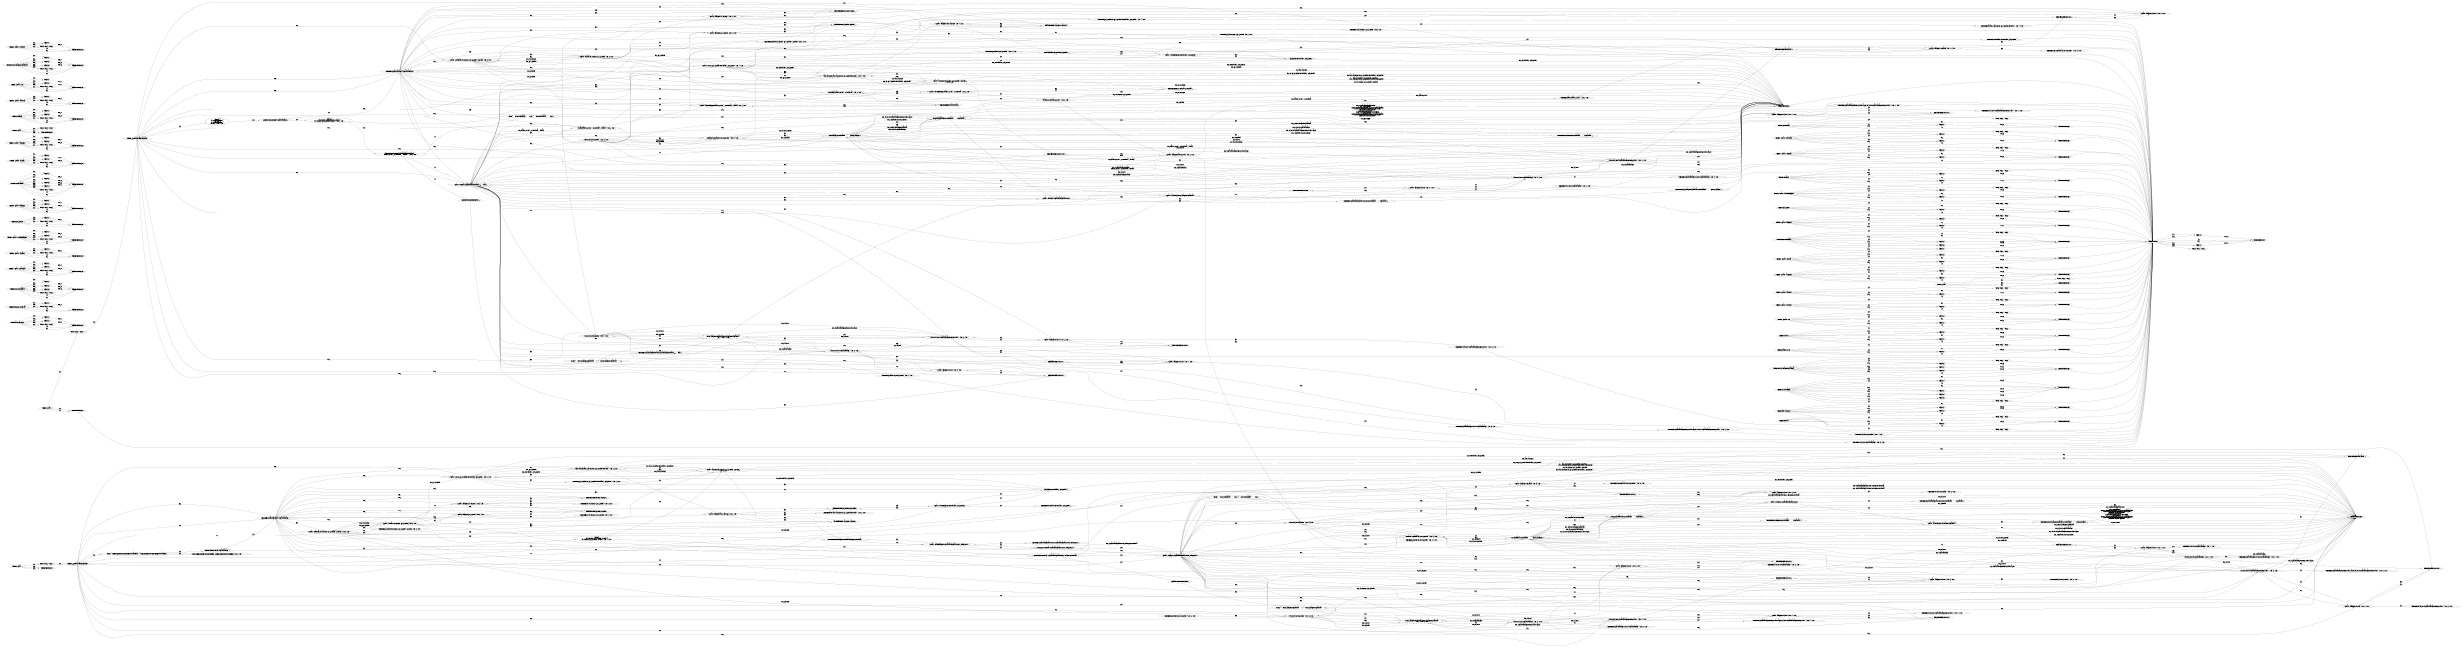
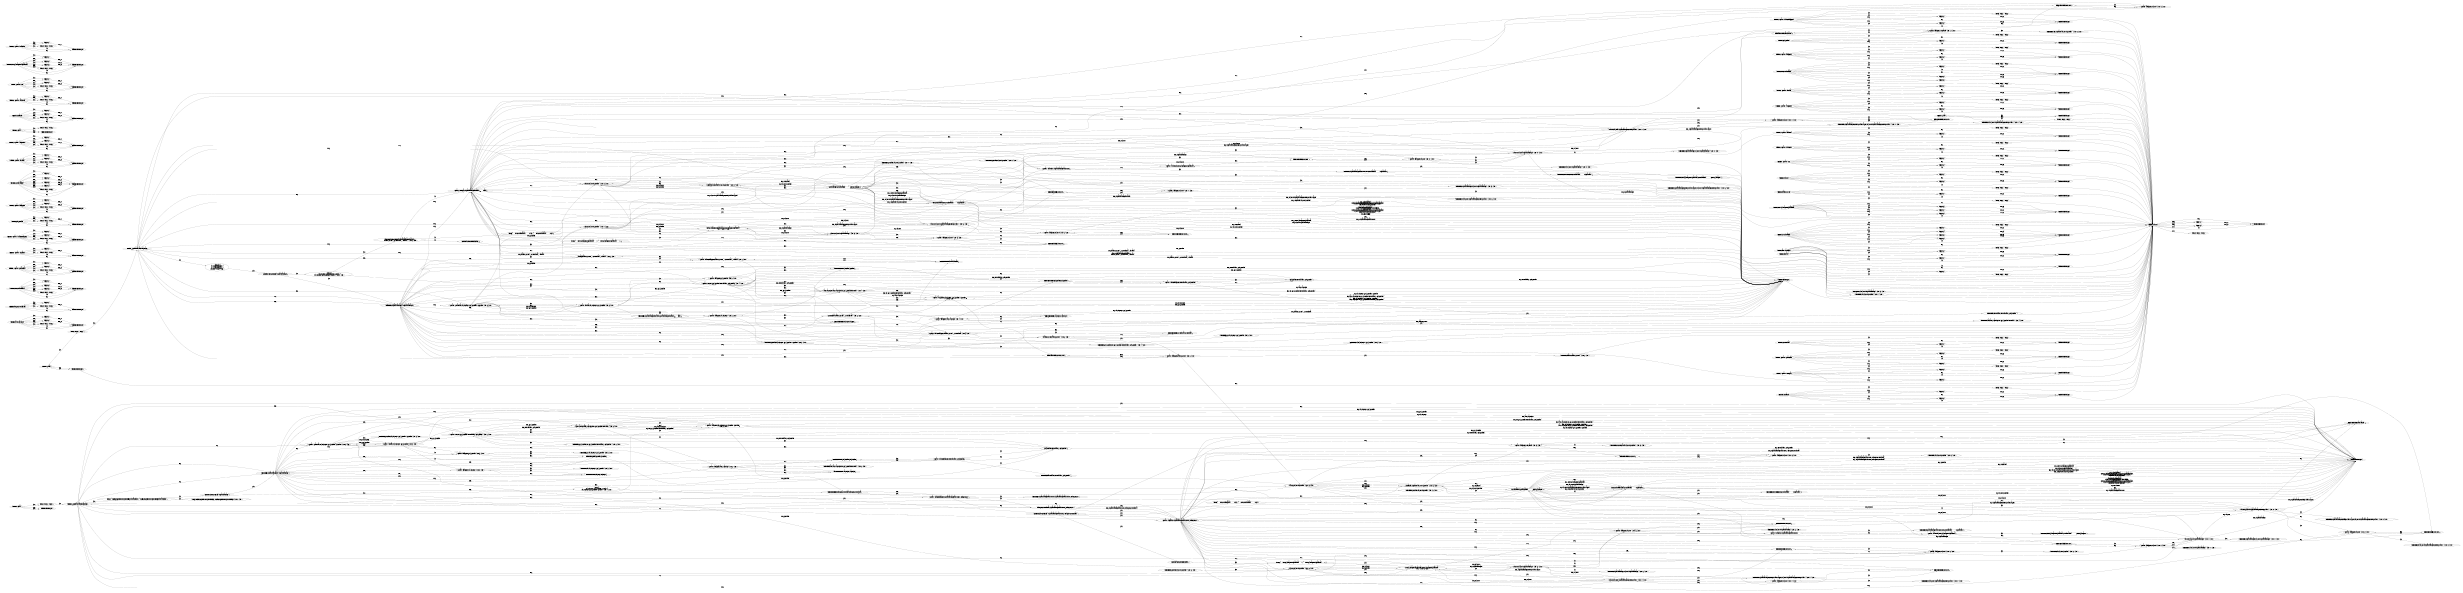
edge "<(std.move,std::move(sync_token))<SUB>17</SUB>>" -> "<(IDENTIFIER,sync_token,std::move(sync_token))<SUB>17</SUB>>": label "AST: " -> "DDG: std::move(original_skia_image_context_provider_wrapper_)"
edge "<(<operator>.fieldAccess,std::move)<SUB>13</SUB>>" -> "<(std.move,std::move(sync_token))<SUB>13</SUB>>": removed, label "CFG:"
